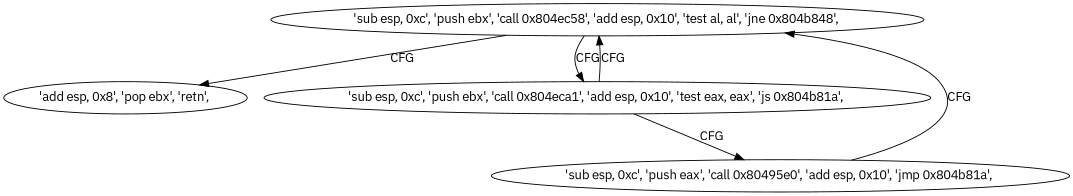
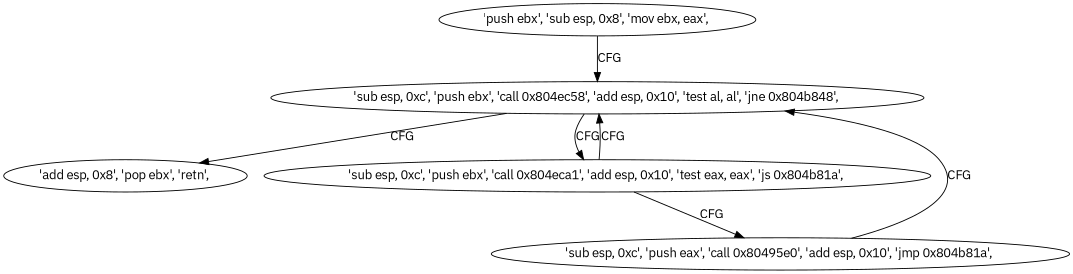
node "'push ebx', 'sub esp, 0x8', 'mov ebx, eax',": added
